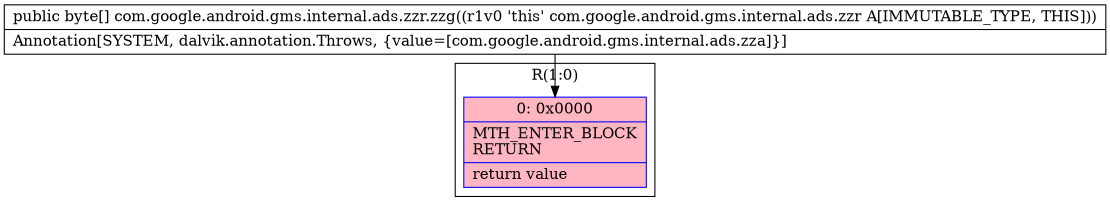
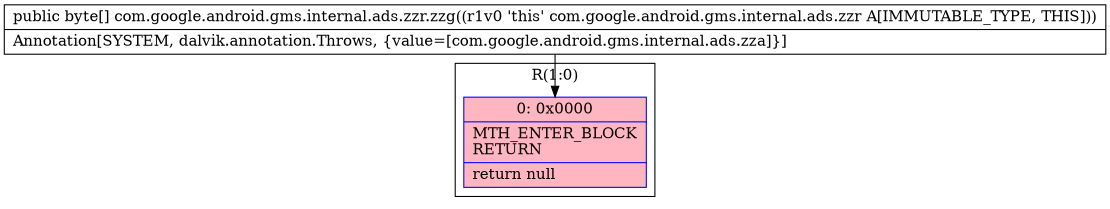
node "0: 0x0000": text "return value" -> "return null"
